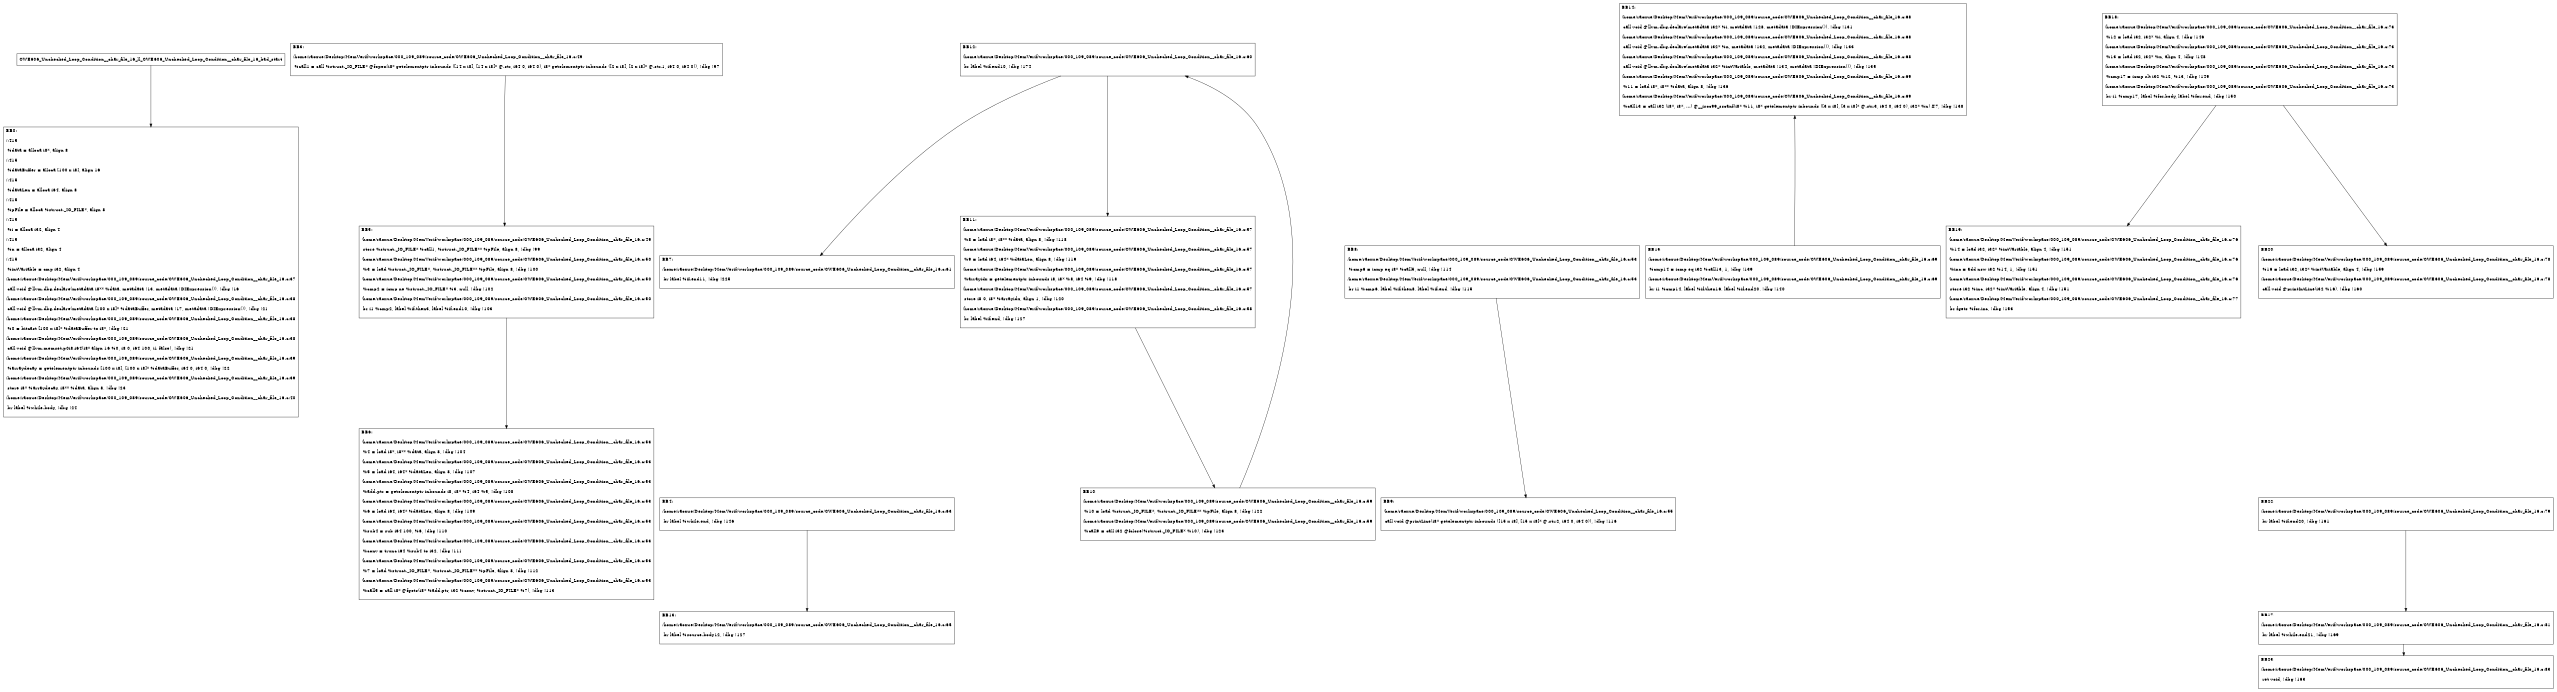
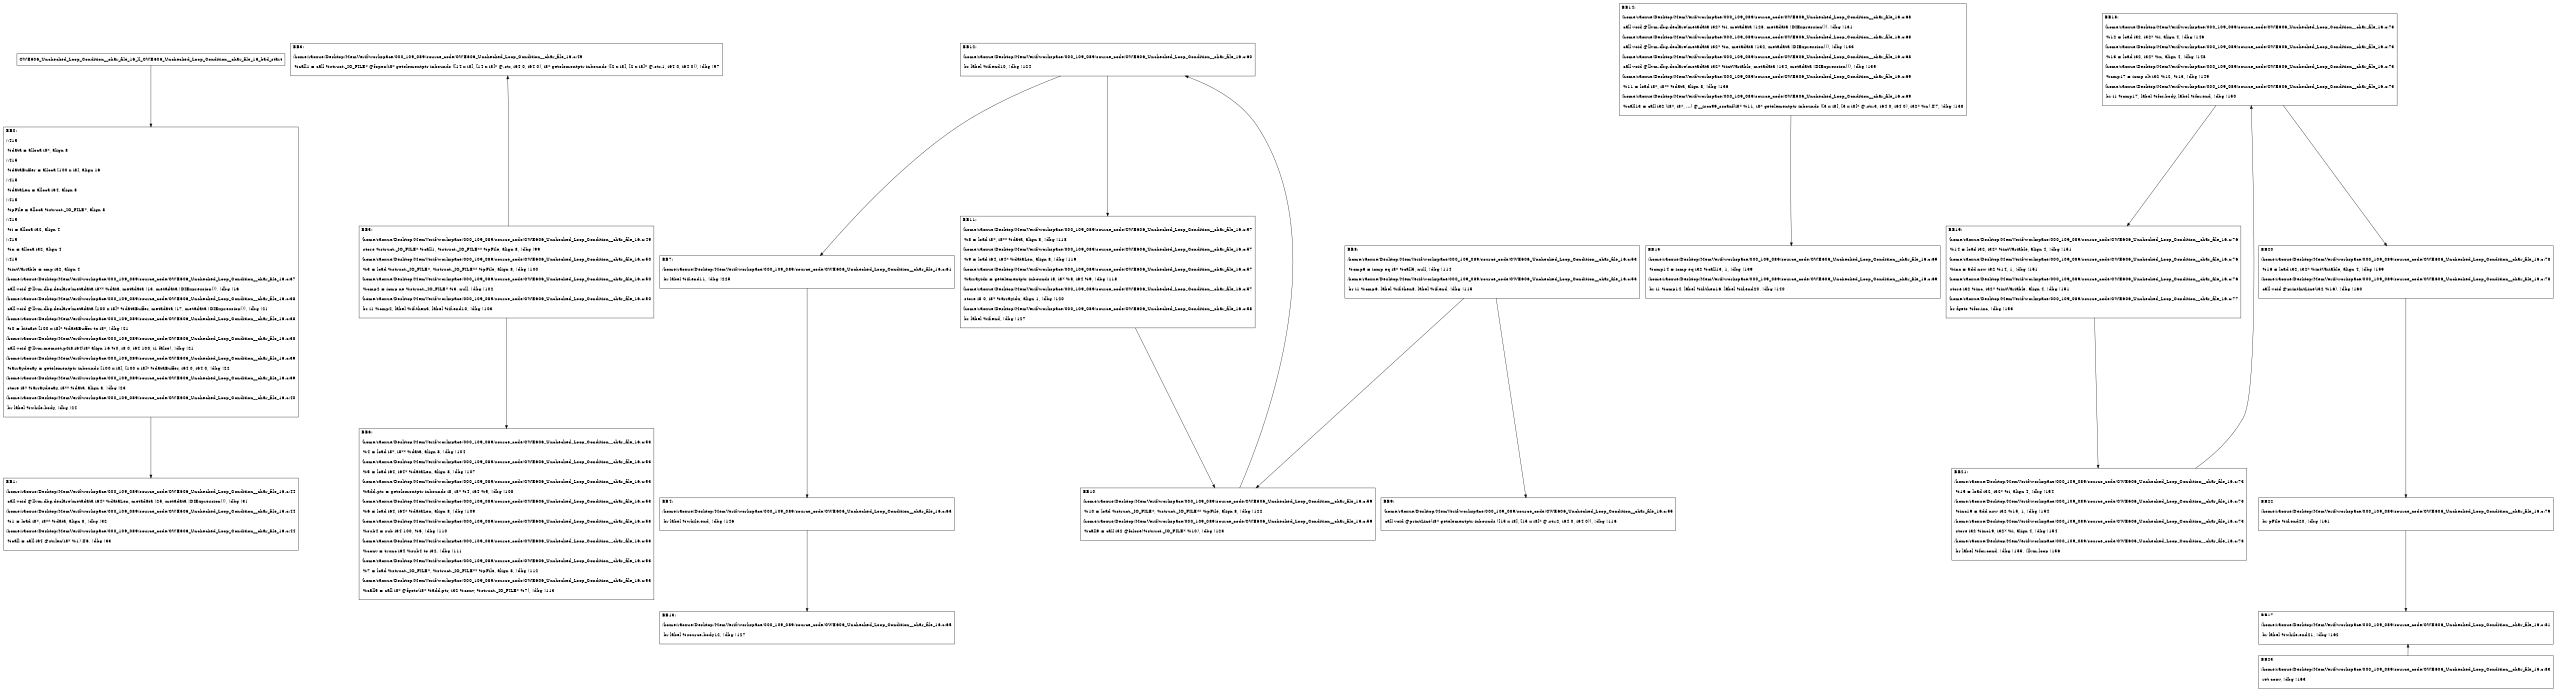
node "BB12:": text "br label %if.end10, !dbg !174" -> "br label %if.end10, !dbg !124"
edge "BB3:" -> "BB5:": reversed
edge "BB15:" -> "BB14:": reversed
edge "BB7:" -> "BB4:": added
edge "BB8:" -> "BB10:": added
edge "BB20:" -> "BB22:": added
node "BB1:": added
node "BB21:": added
node "BB22:": text "br label %if.end20, !dbg !161" -> "br pFile %if.end20, !dbg !161"
node "BB17:": text "br label %while.end21, !dbg !169" -> "br label %while.end21, !dbg !162"
edge "BB17:" -> "BB23:": reversed
node "BB23:": text "ret void, !dbg !163" -> "ret conv, !dbg !163"
